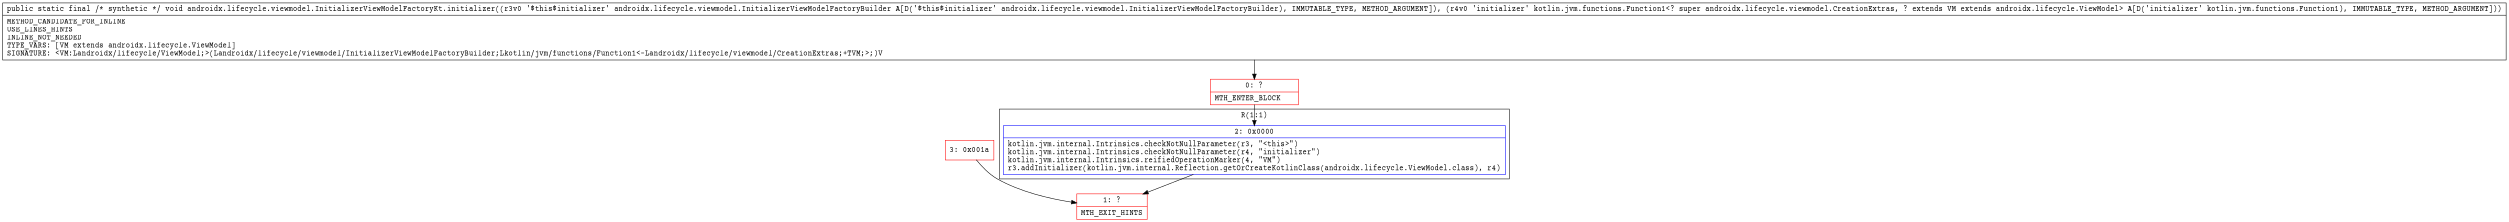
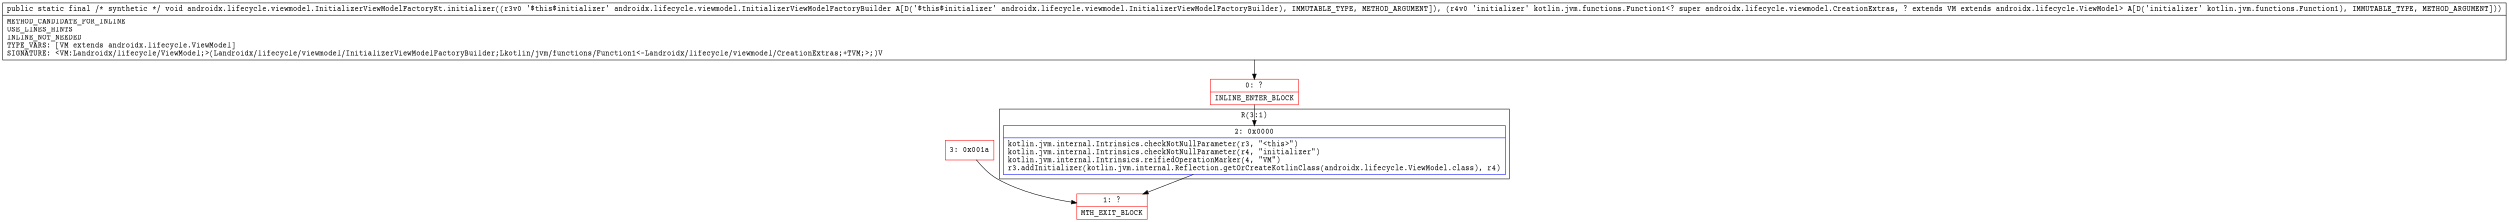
node "0: ?": text "MTH_ENTER_BLOCK" -> "INLINE_ENTER_BLOCK"
cluster "R(1:1)": label "R(1:1)" -> "R(3:1)"
node "1: ?": text "MTH_EXIT_HINTS" -> "MTH_EXIT_BLOCK"
